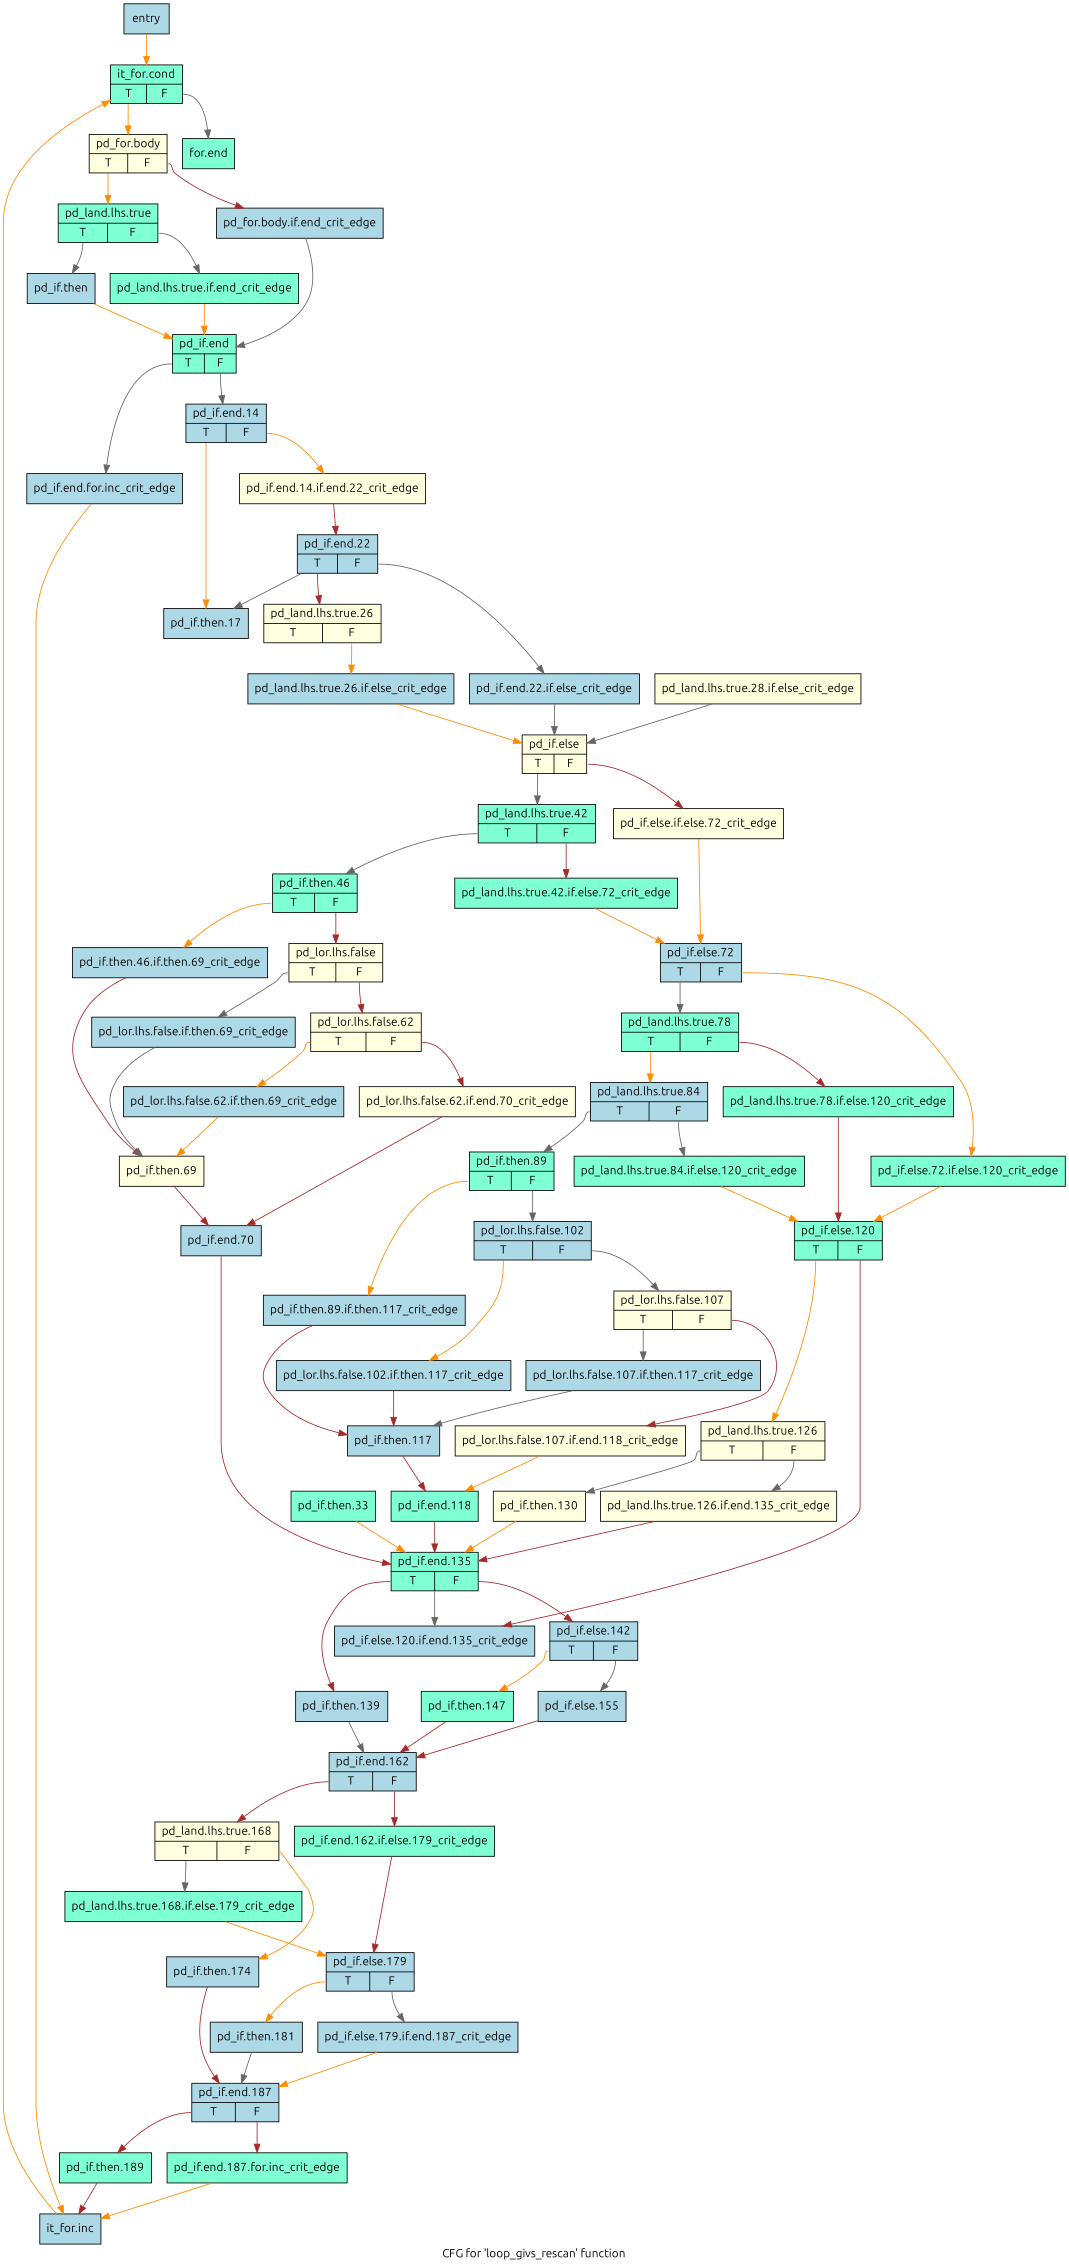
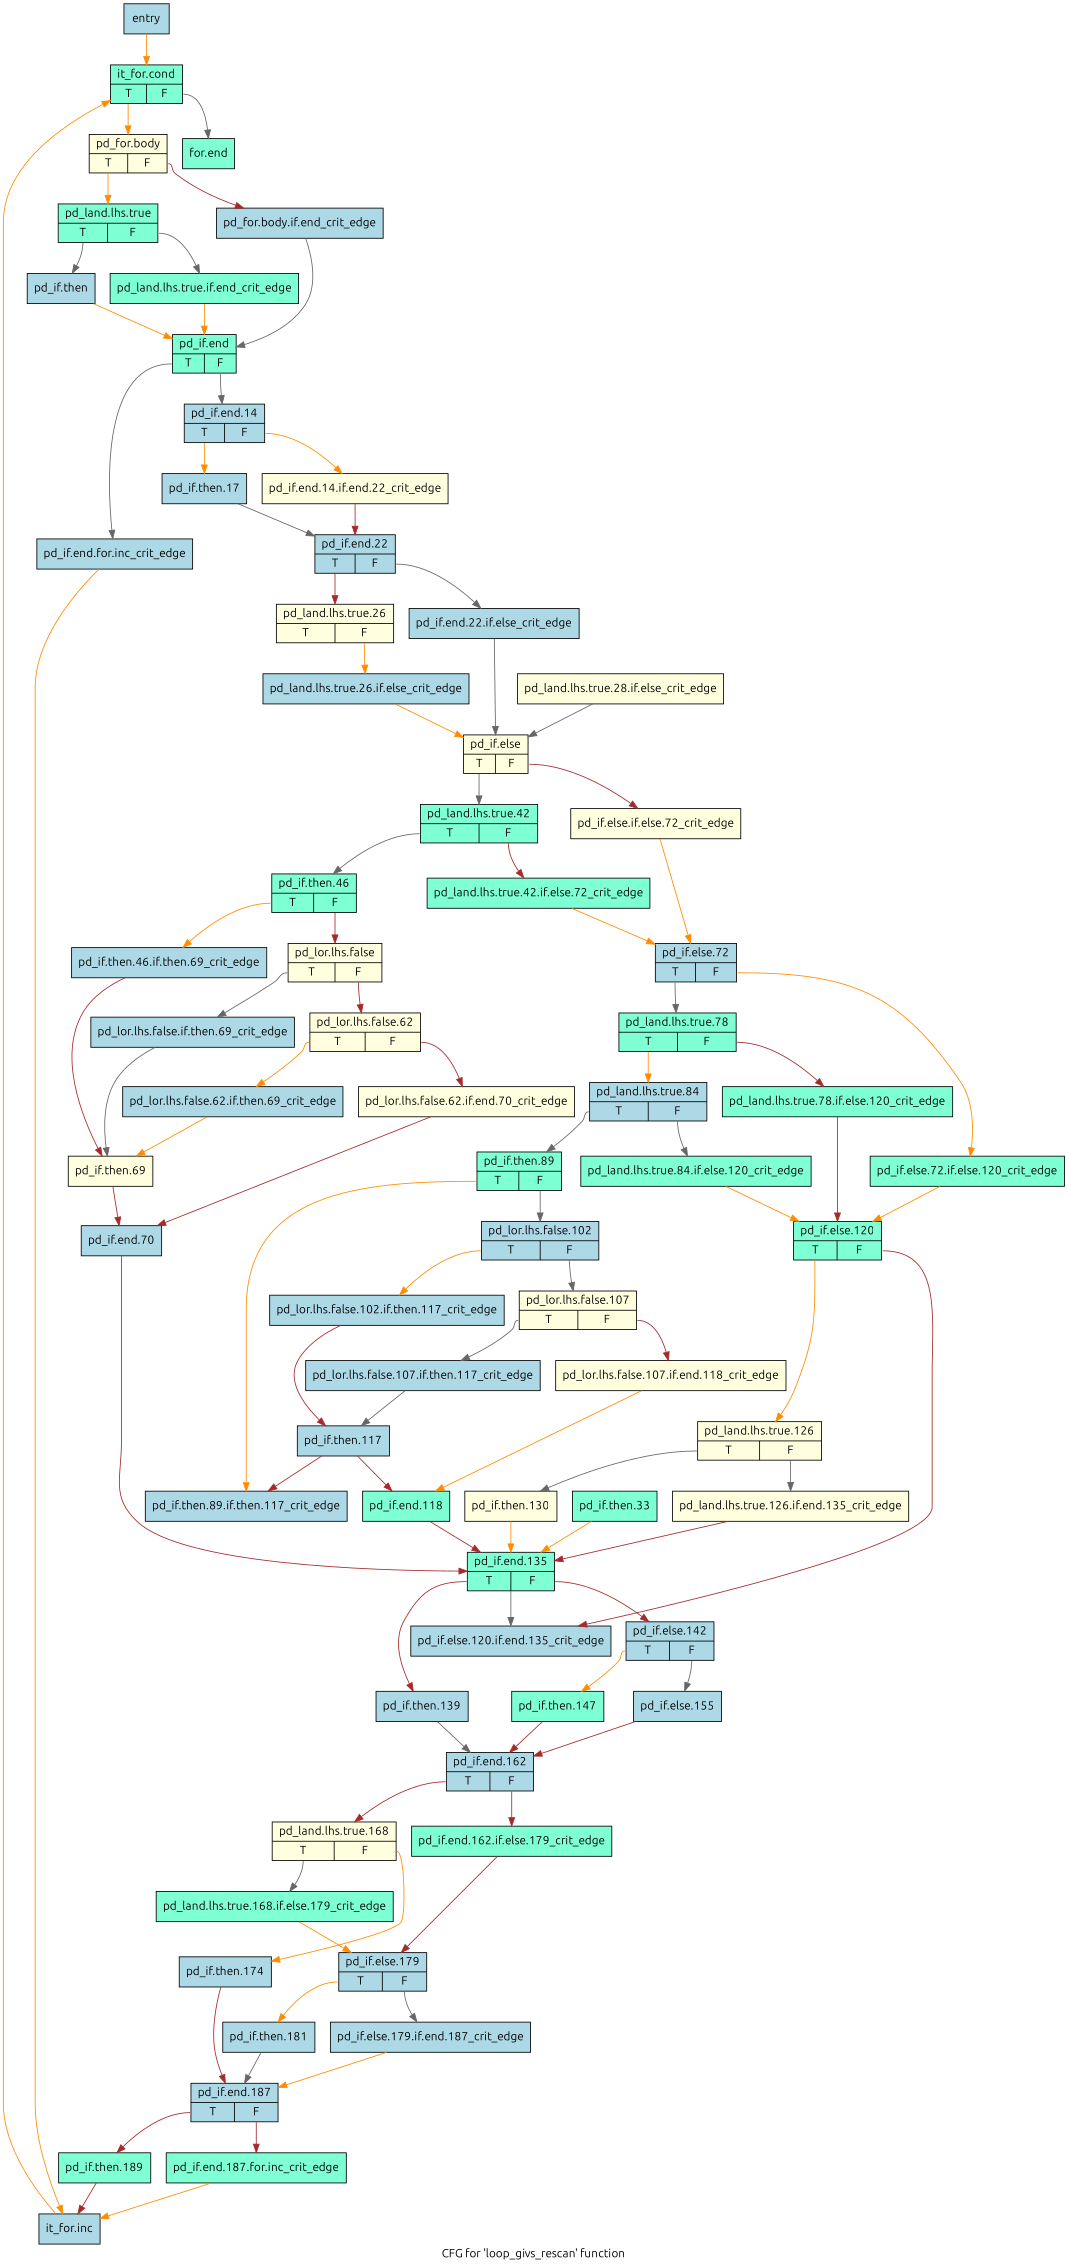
edge "pd_if.end.22" -> "pd_if.then.17": reversed
edge "pd_if.then.89.if.then.117_crit_edge" -> "pd_if.then.117": reversed
